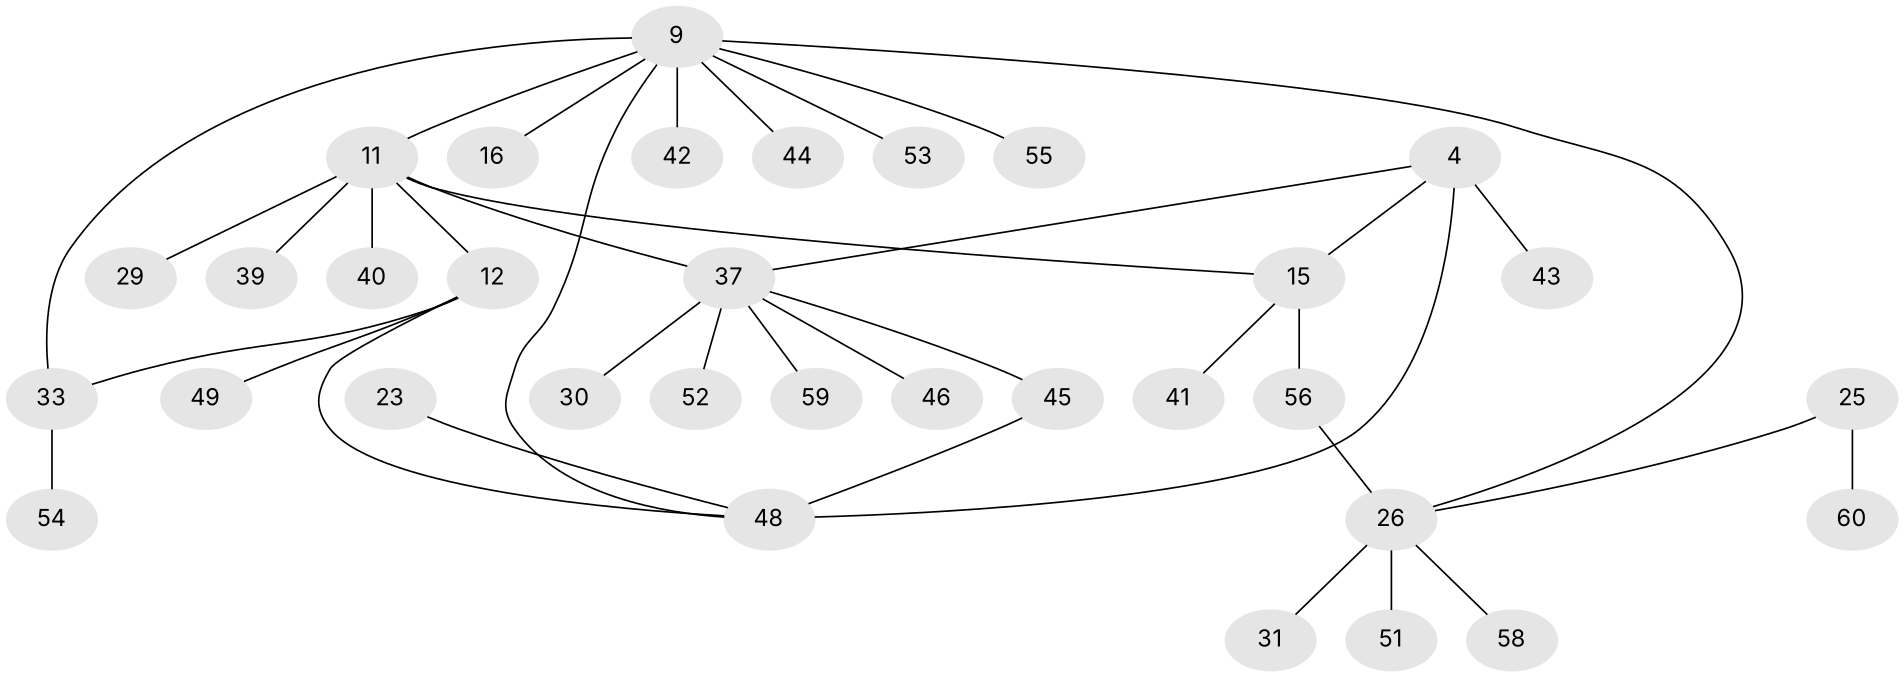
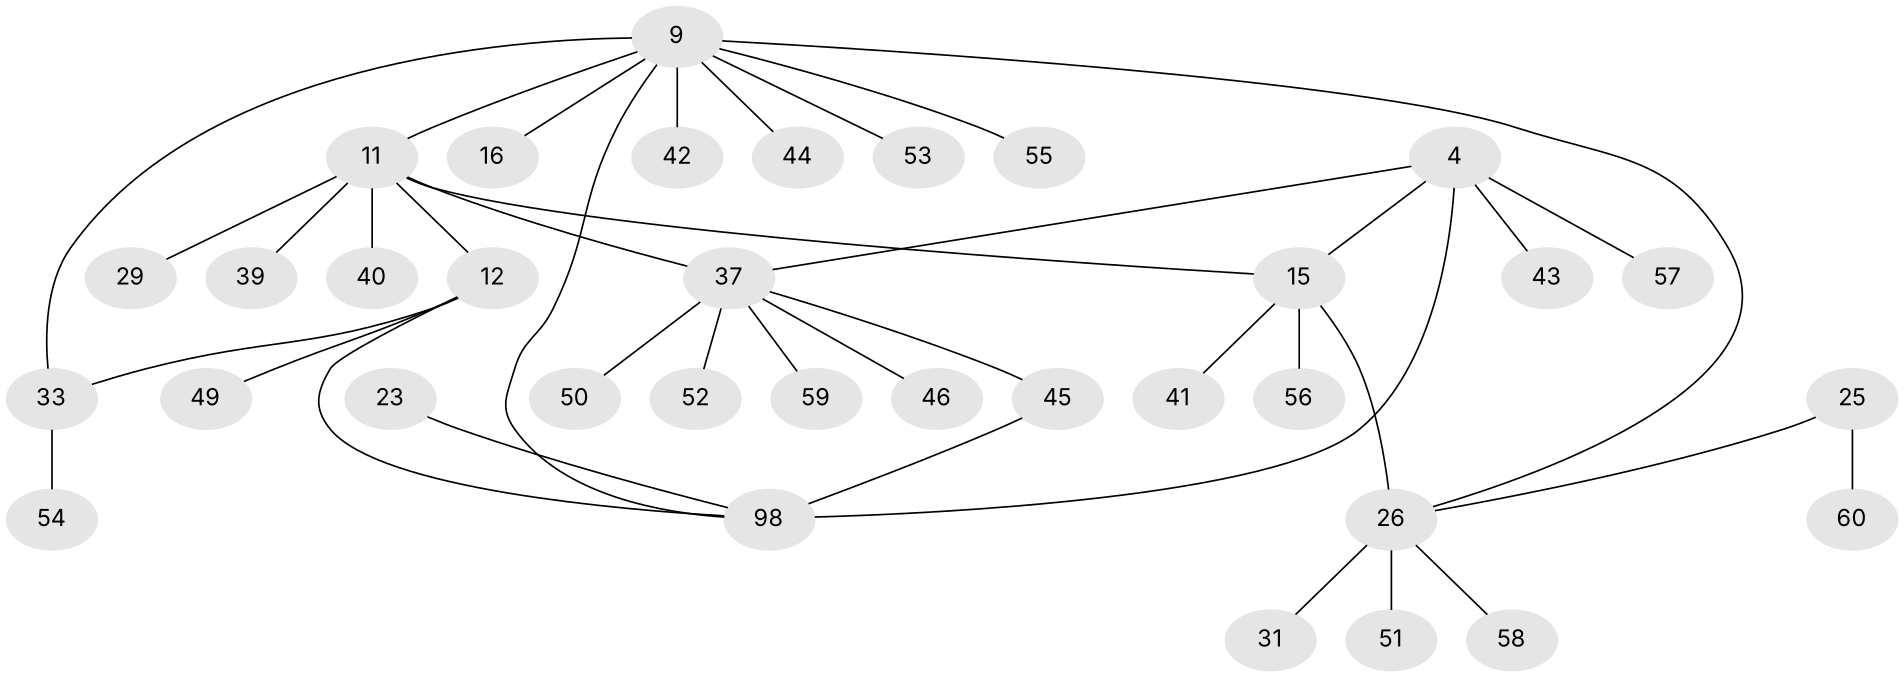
node "57": added
node "30": label "30" -> "50"
edge "56" -- "26": now "15" -- "26"
node "48": label "48" -> "98"
